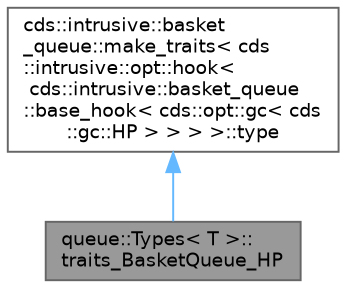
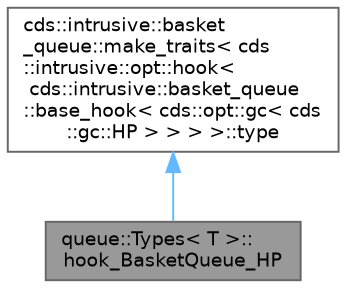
node "queue::Types< T >:: traits_BasketQueue_HP": label "queue::Types< T >:: traits_BasketQueue_HP" -> "queue::Types< T >:: hook_BasketQueue_HP"
